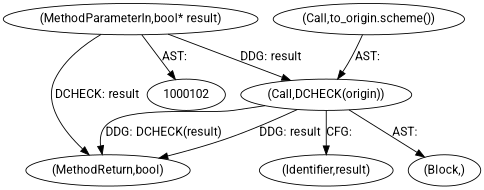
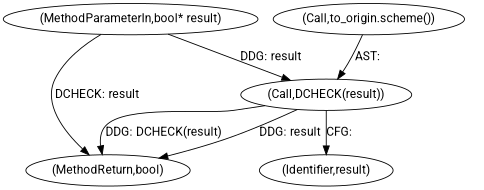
node "1000102": removed
node "(Call,DCHECK(origin))": label "(Call,DCHECK(origin))" -> "(Call,DCHECK(result))"
node "(Block,)": removed
